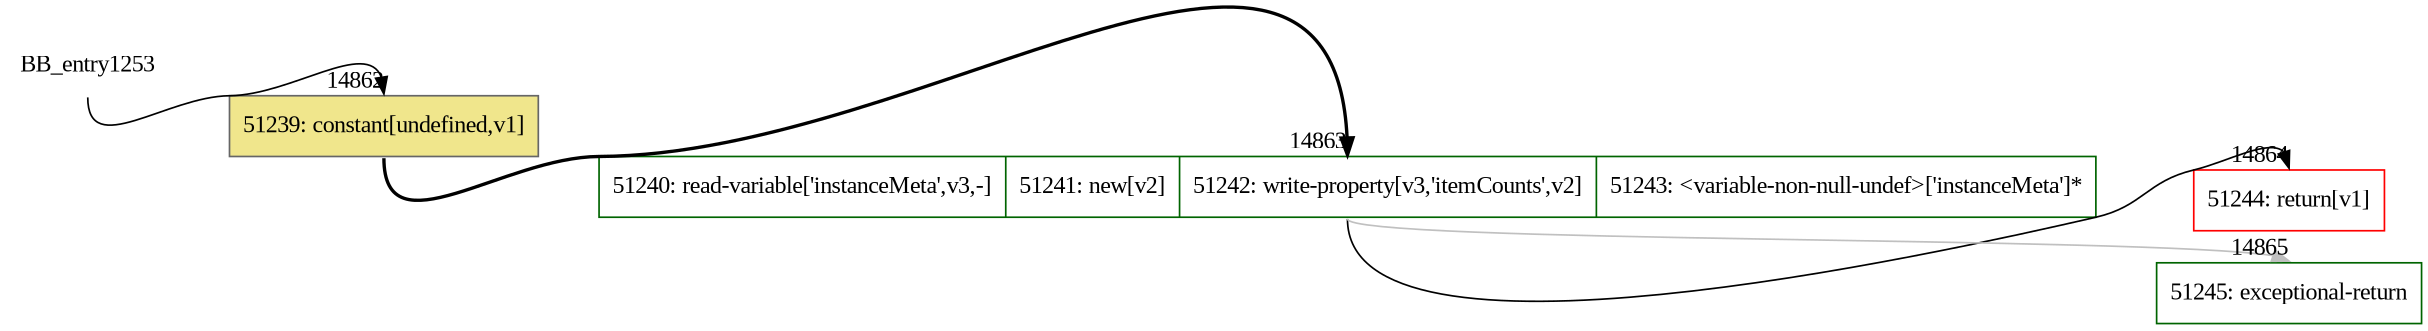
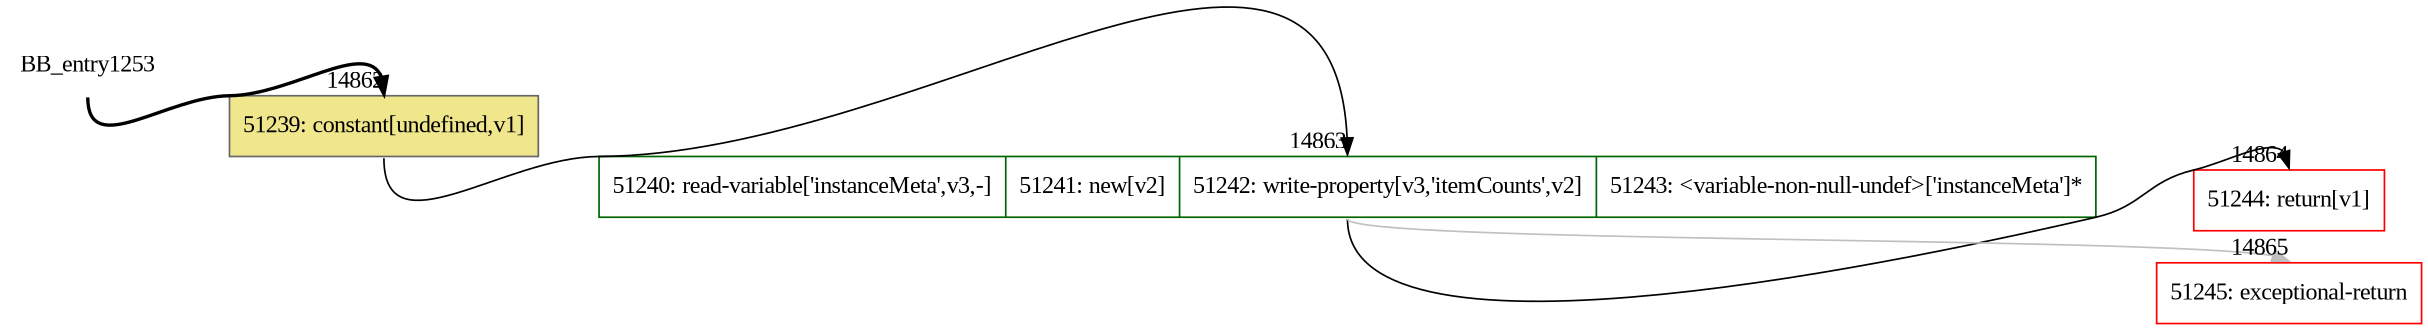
edge "BB_entry1253" -> "51239: constant[undefined,v1]": style solid -> bold
edge "51239: constant[undefined,v1]" -> "51240: read-variable['instanceMeta',v3,-]": style bold -> solid
node "51245: exceptional-return": color darkgreen -> red
